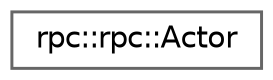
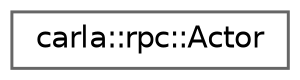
node "rpc::rpc::Actor": label "rpc::rpc::Actor" -> "carla::rpc::Actor"
